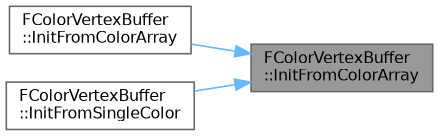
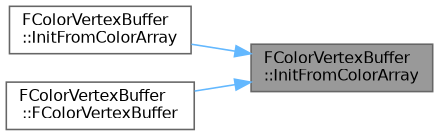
node "FColorVertexBuffer ::InitFromSingleColor": label "FColorVertexBuffer ::InitFromSingleColor" -> "FColorVertexBuffer ::FColorVertexBuffer"
